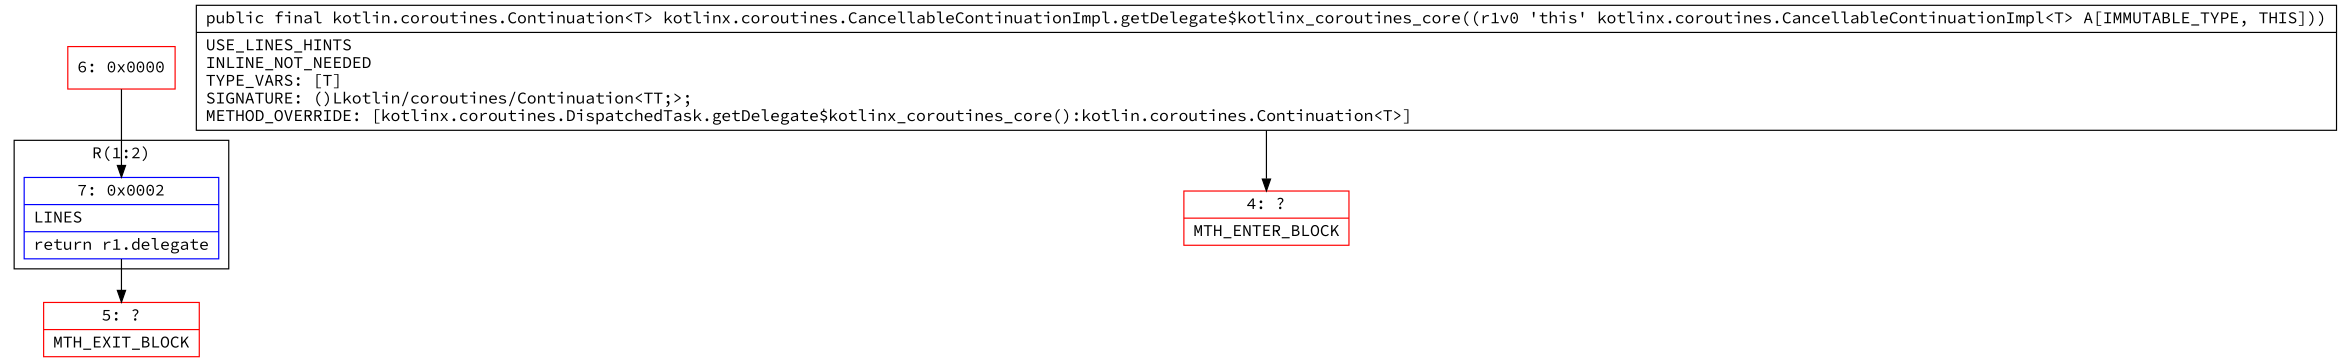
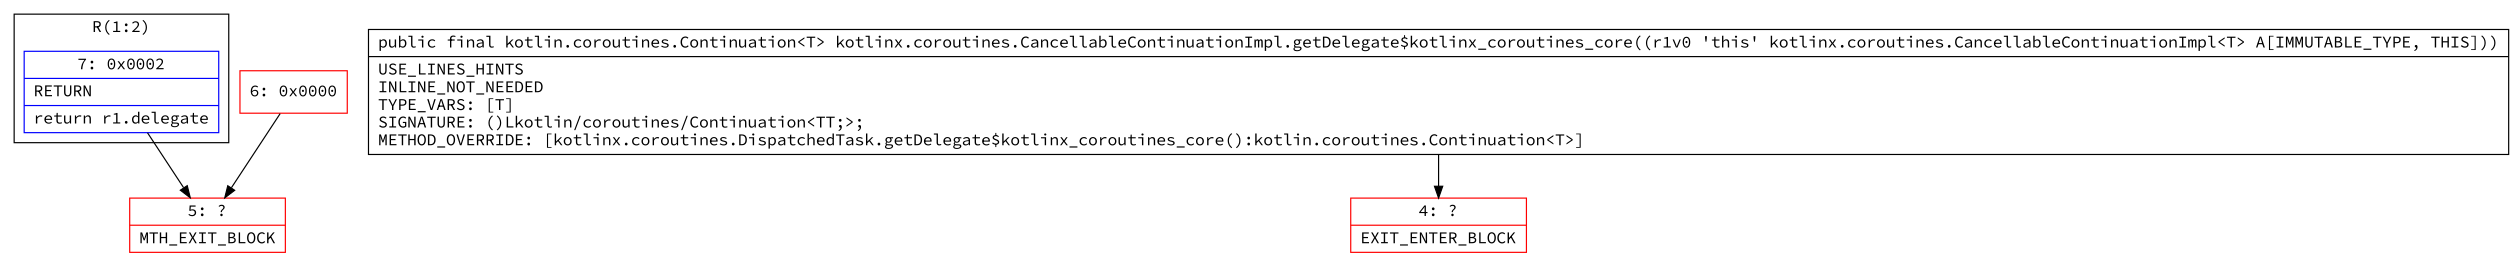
edge "6: 0x0000" -> "7: 0x0002": now "6: 0x0000" -> "5: ?"
node "7: 0x0002": text "LINES" -> "RETURN"
node "4: ?": text "MTH_ENTER_BLOCK" -> "EXIT_ENTER_BLOCK"
